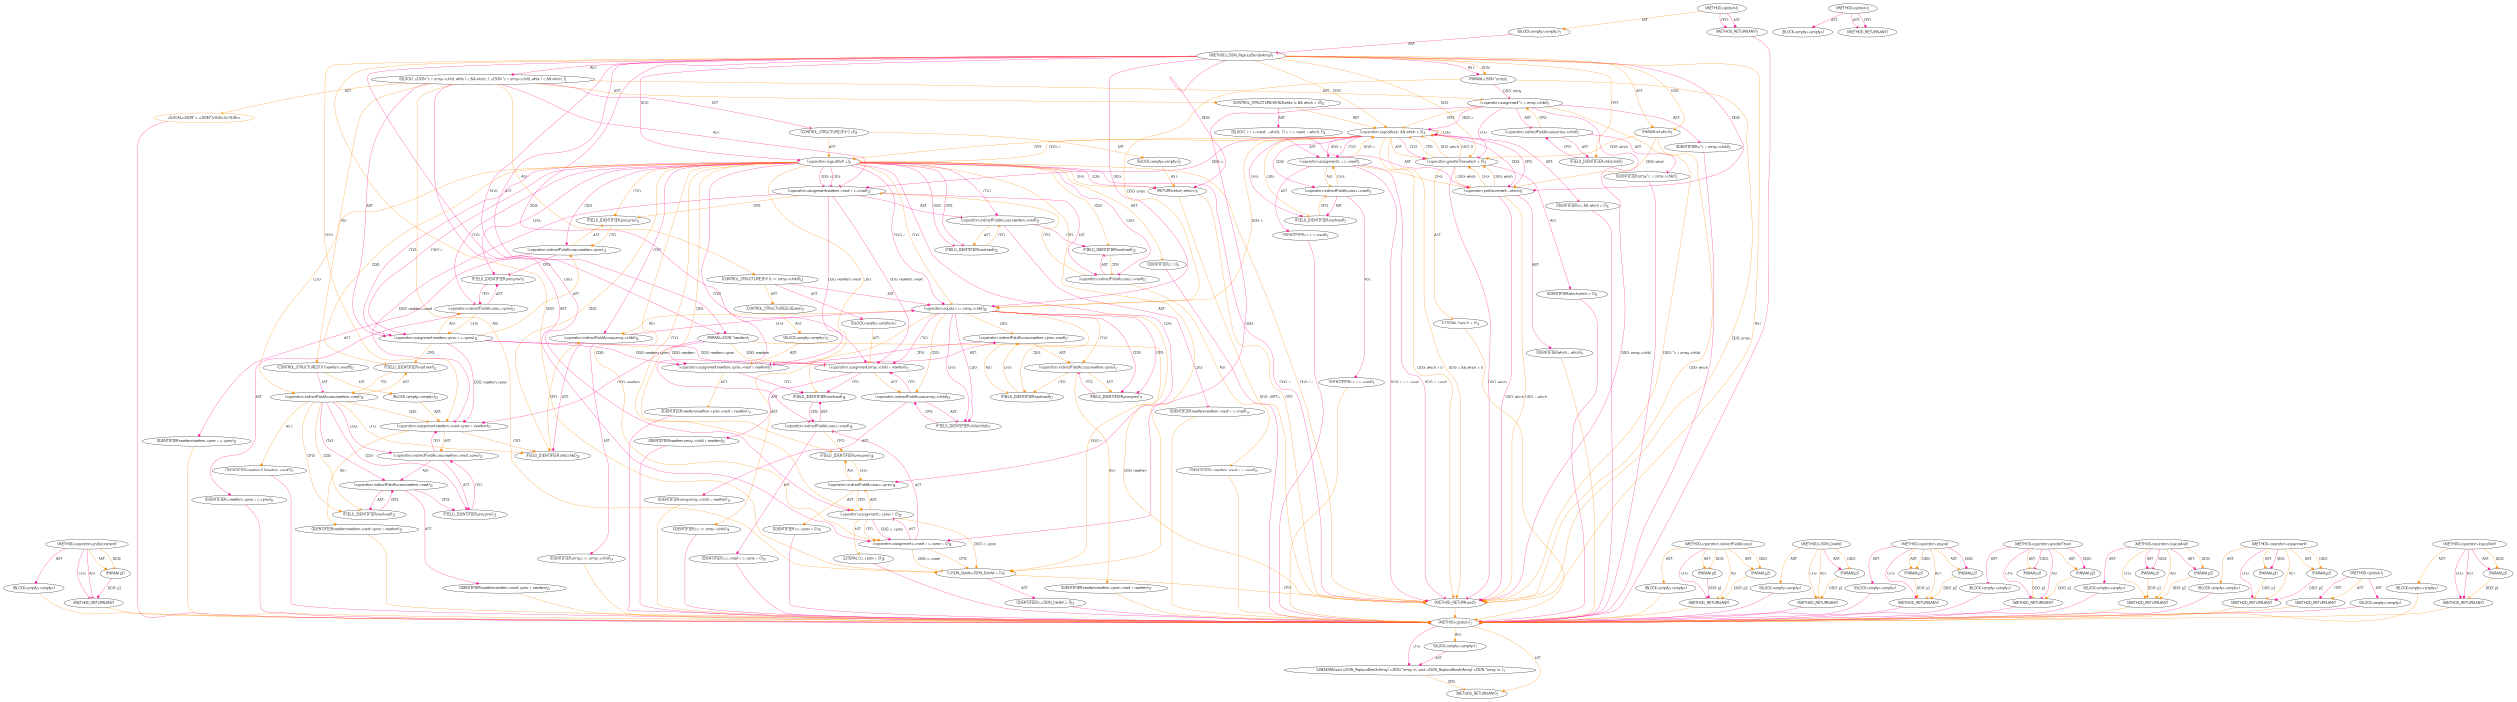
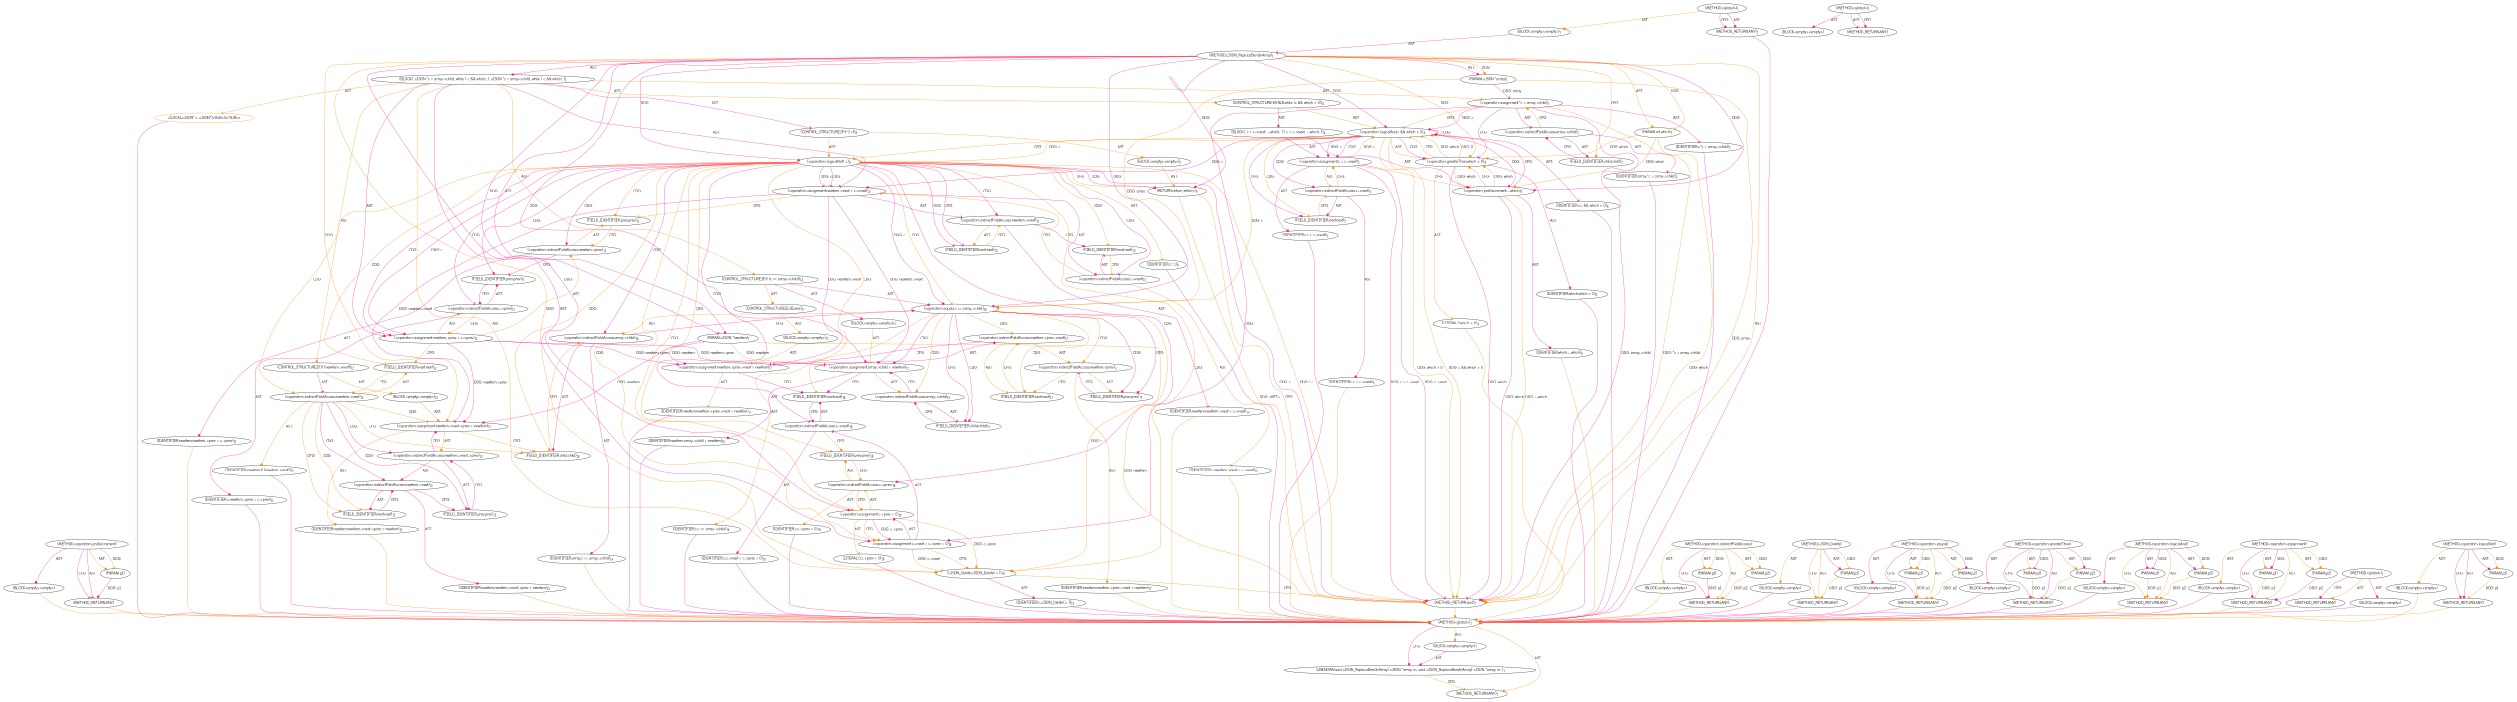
edge "(METHOD,cJSON_ReplaceItemInArray)" -> "(<operator>.logicalAnd,c && which > 0)": color darkorange -> deeppink
node "(<operator>.assignment,newitem->prev = c->prev)": text "41" -> "11"
node "(IDENTIFIER,array,array->child = newitem)": removed
edge "(<operator>.assignment,c->next = c->prev = 0)" -> "(<operator>.assignment,c->prev = 0)": arrowhead tee -> dot
